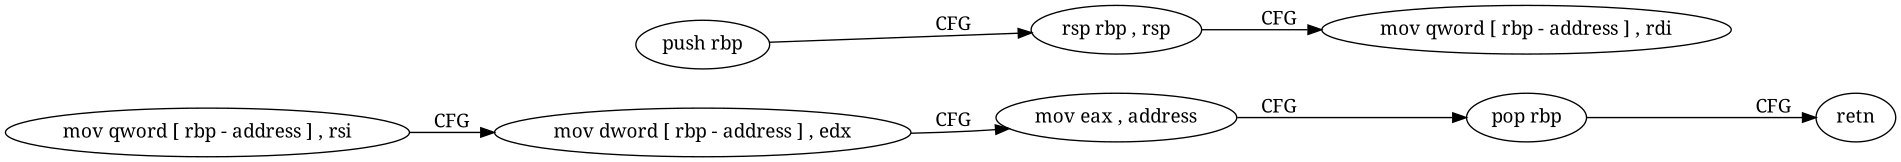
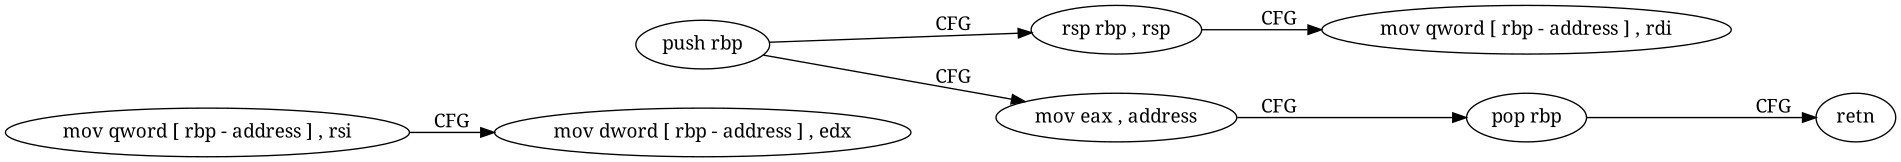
edge "mov dword [ rbp - address ] , edx" -> "mov eax , address": now "push rbp" -> "mov eax , address"
